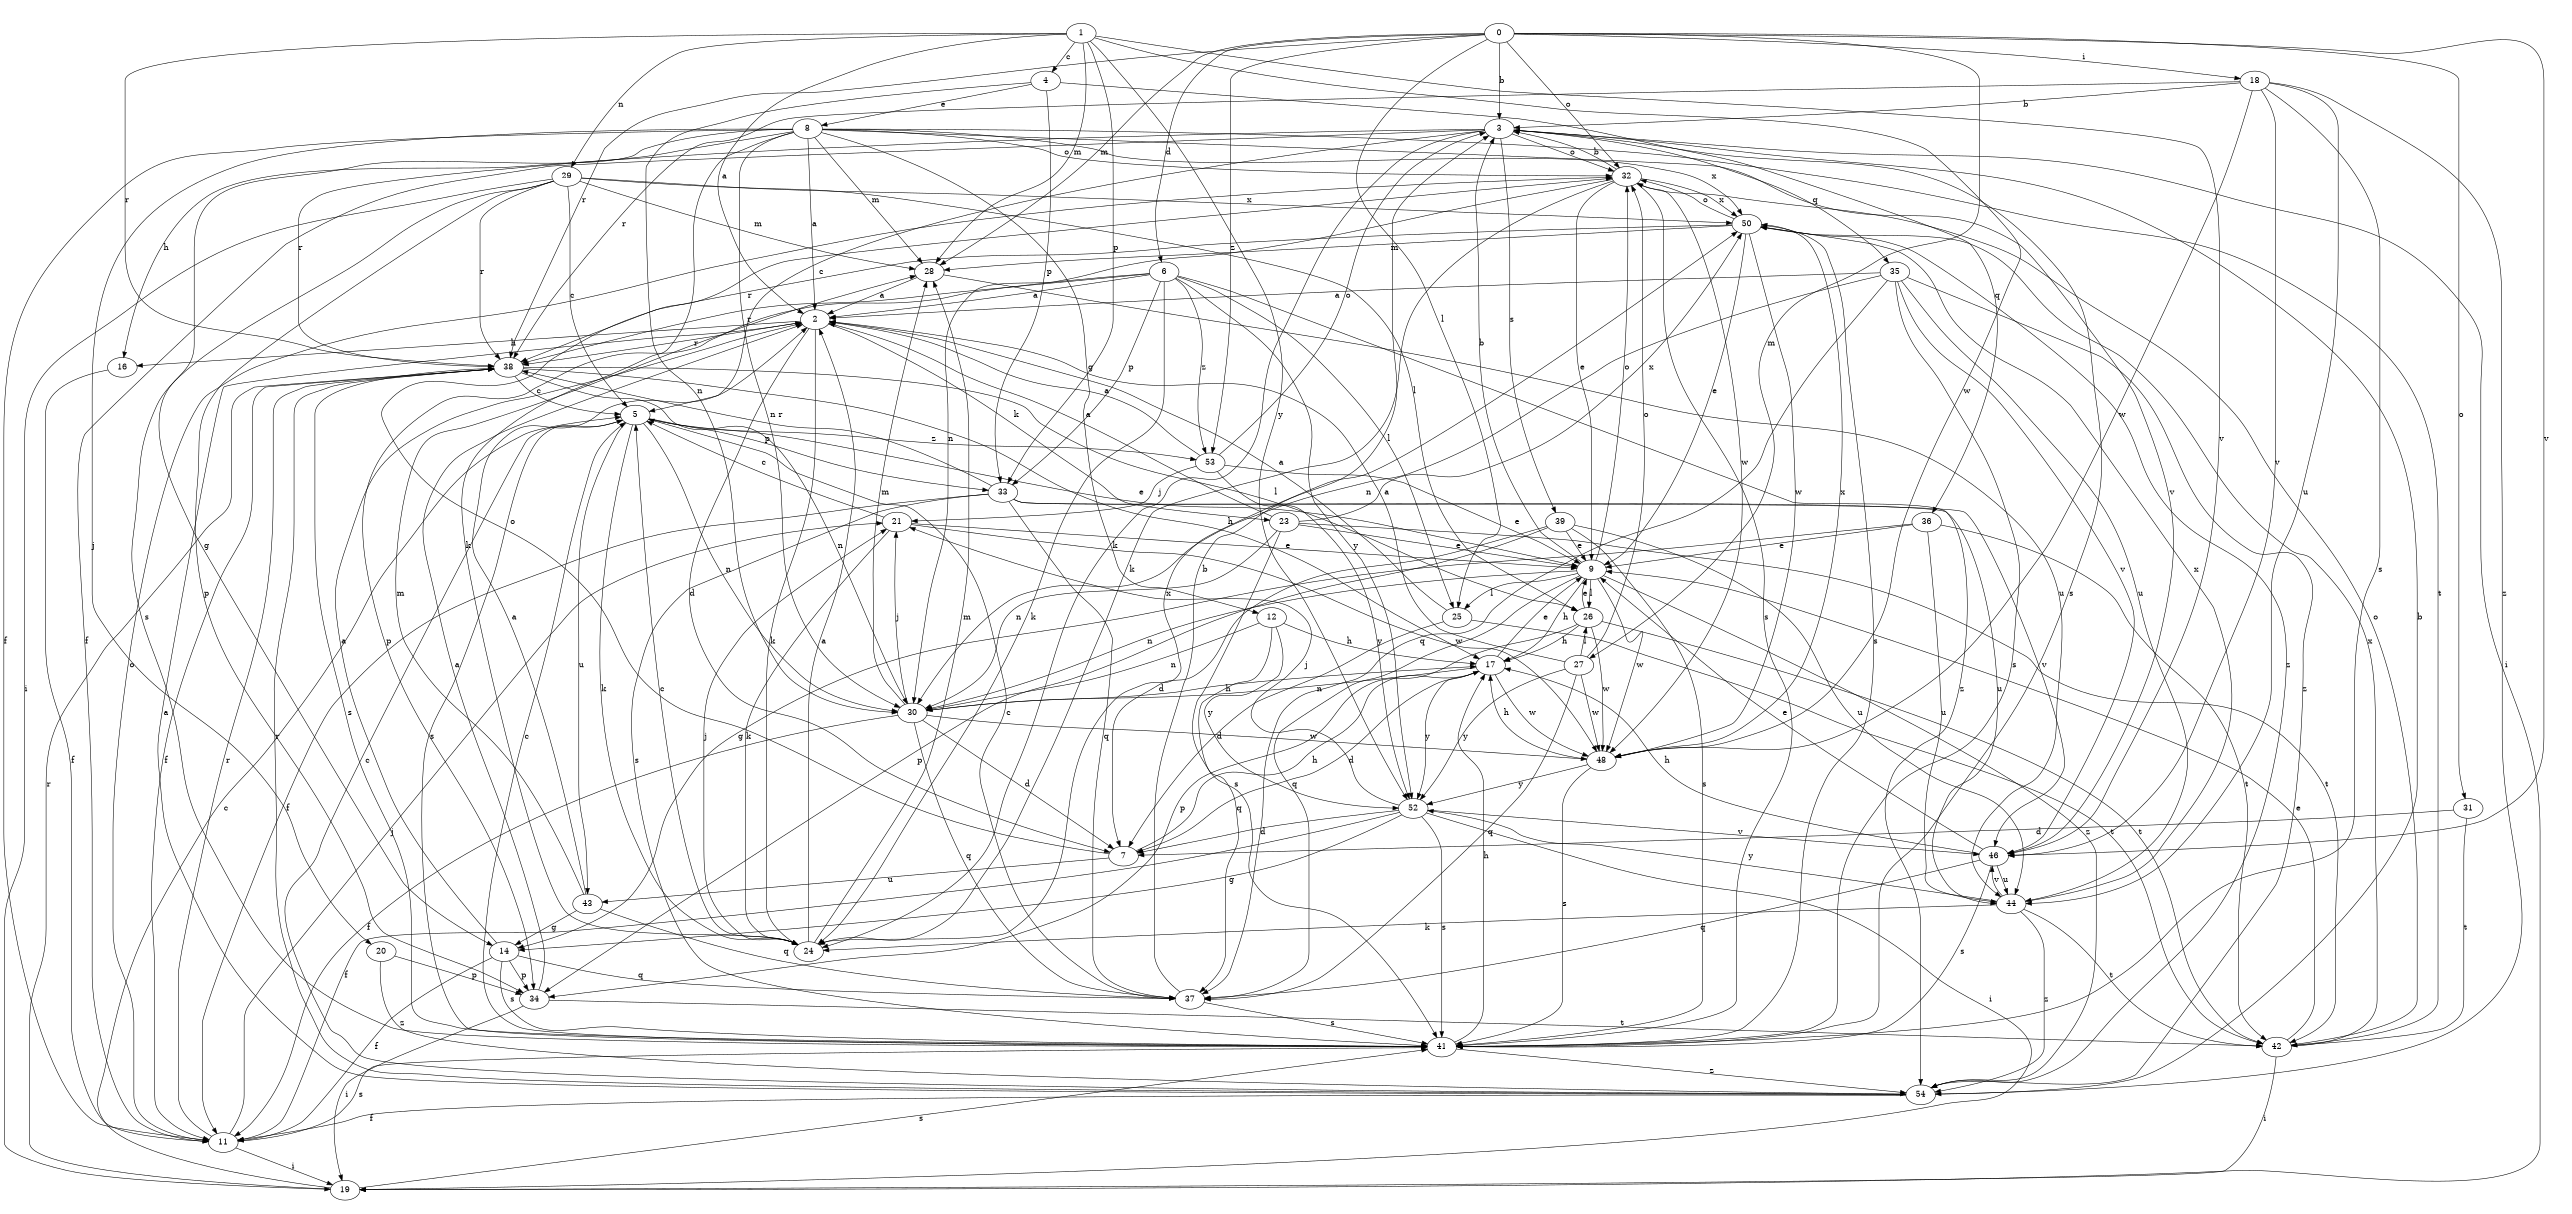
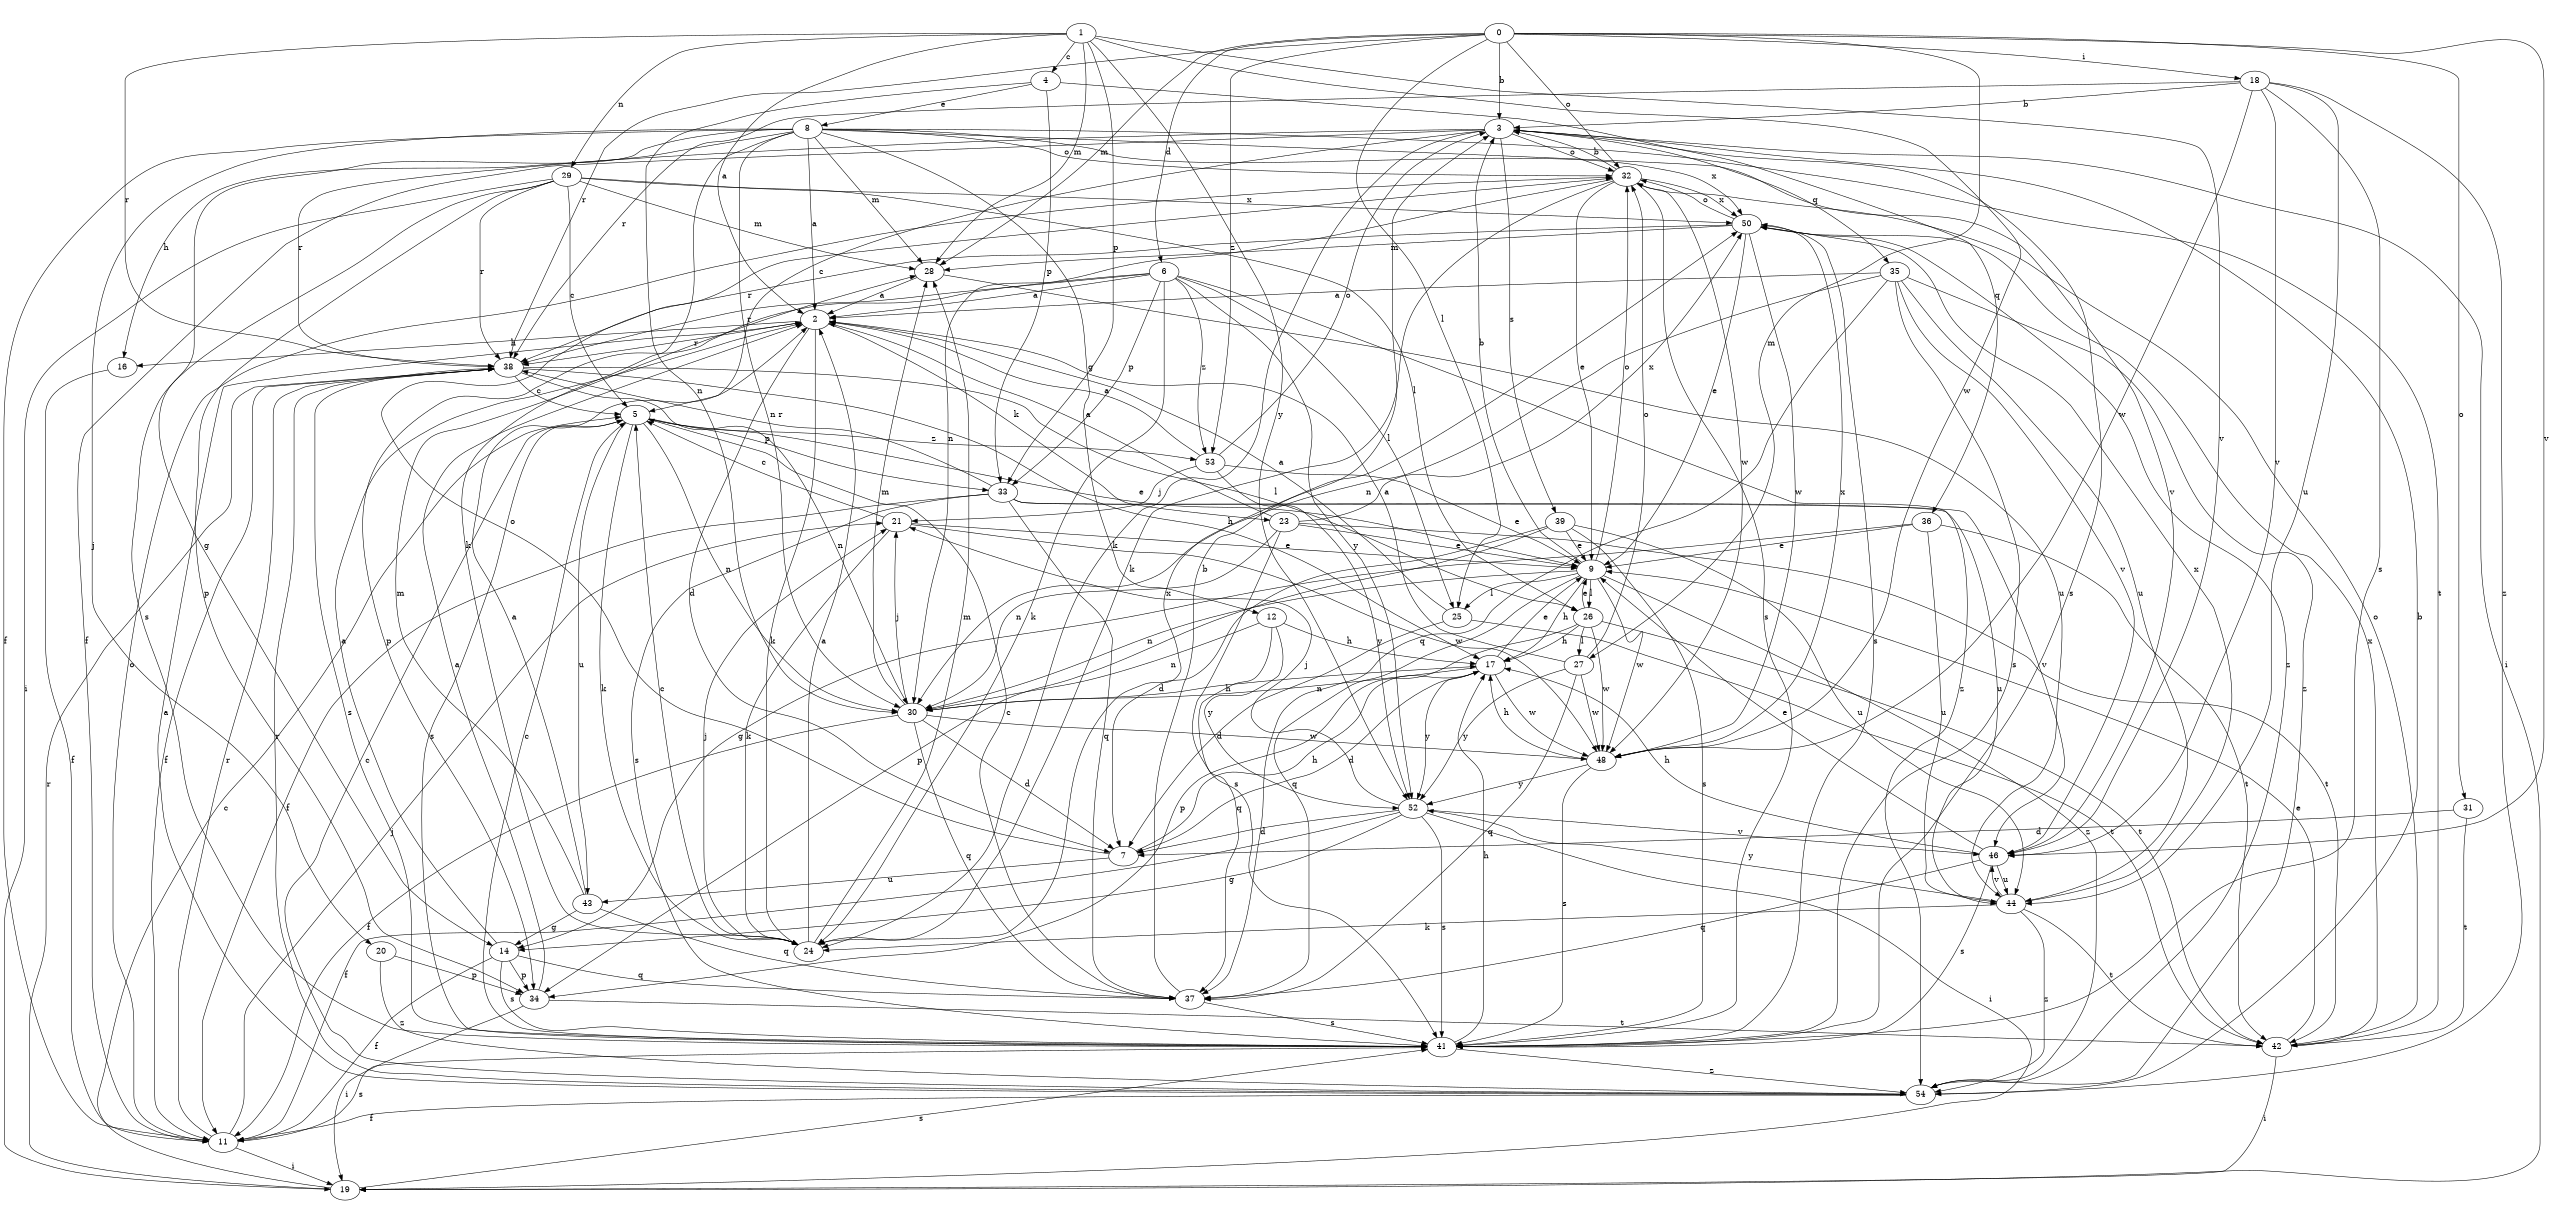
edge "27" -> "26": reversed
